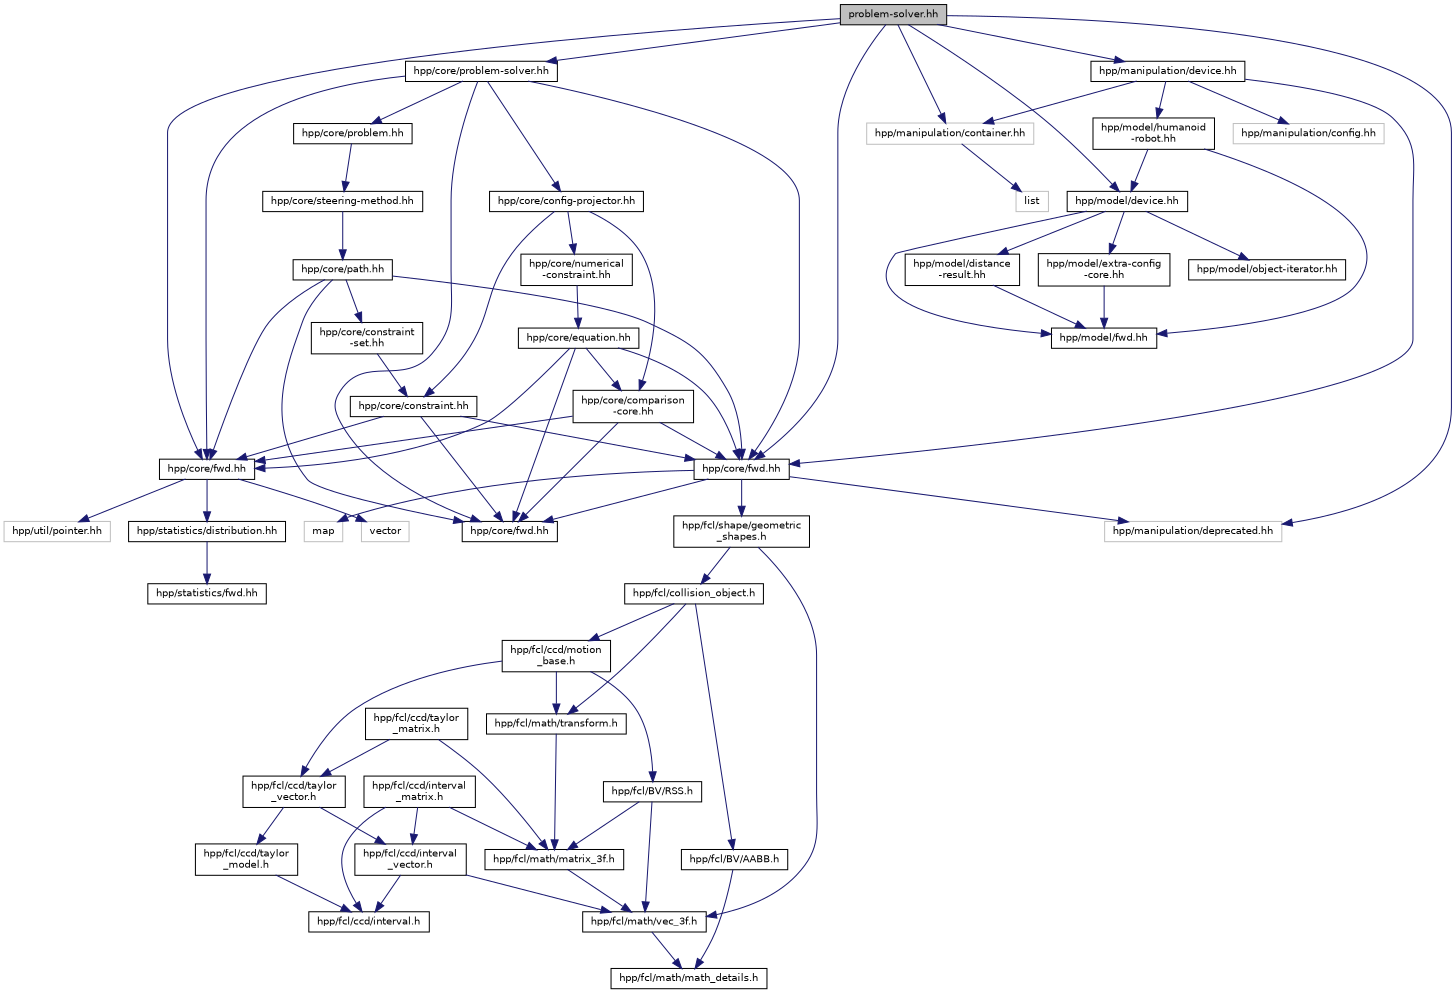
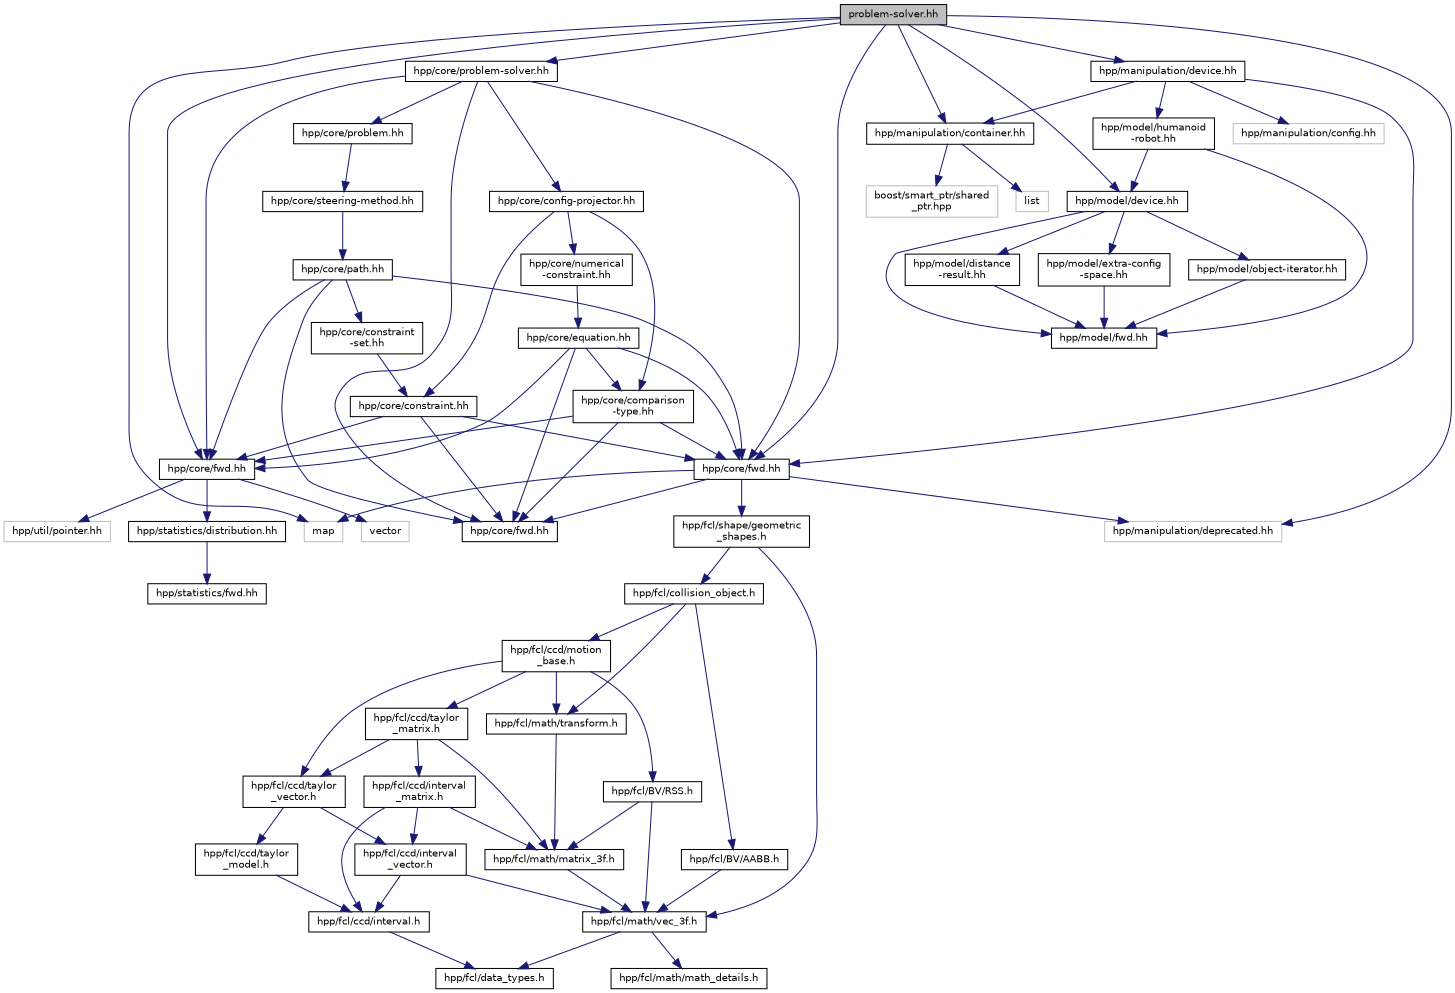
edge "problem-solver.hh" -> "map": added
node "hpp/manipulation/container.hh": color grey75 -> black
node "boost/smart_ptr/shared _ptr.hpp": added
node "hpp/model/extra-config -core.hh": label "hpp/model/extra-config -core.hh" -> "hpp/model/extra-config -space.hh"
edge "hpp/model/object-iterator.hh" -> "hpp/model/fwd.hh": added
node "hpp/core/comparison -core.hh": label "hpp/core/comparison -core.hh" -> "hpp/core/comparison -type.hh"
edge "hpp/fcl/ccd/motion _base.h" -> "hpp/fcl/ccd/taylor _matrix.h": added
edge "hpp/fcl/ccd/taylor _matrix.h" -> "hpp/fcl/ccd/interval _matrix.h": added
edge "hpp/fcl/BV/AABB.h" -> "hpp/fcl/math/math_details.h": now "hpp/fcl/BV/AABB.h" -> "hpp/fcl/math/vec_3f.h"
node "hpp/fcl/data_types.h": added
